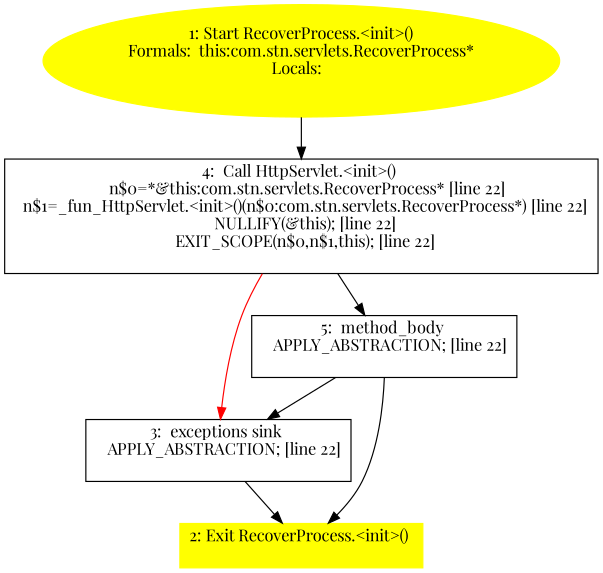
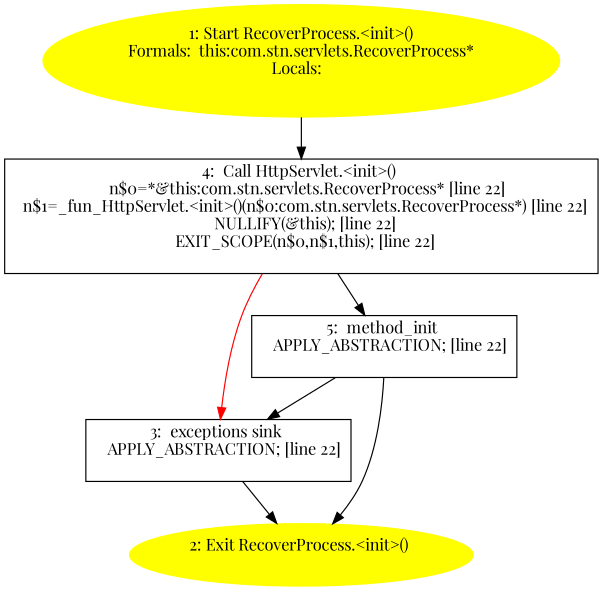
node "5:  method_body APPLY_ABSTRACTION; [line 22]": label "5:  method_body APPLY_ABSTRACTION; [line 22]" -> "5:  method_init APPLY_ABSTRACTION; [line 22]"
node "2: Exit RecoverProcess.<init>()": shape box -> ellipse
